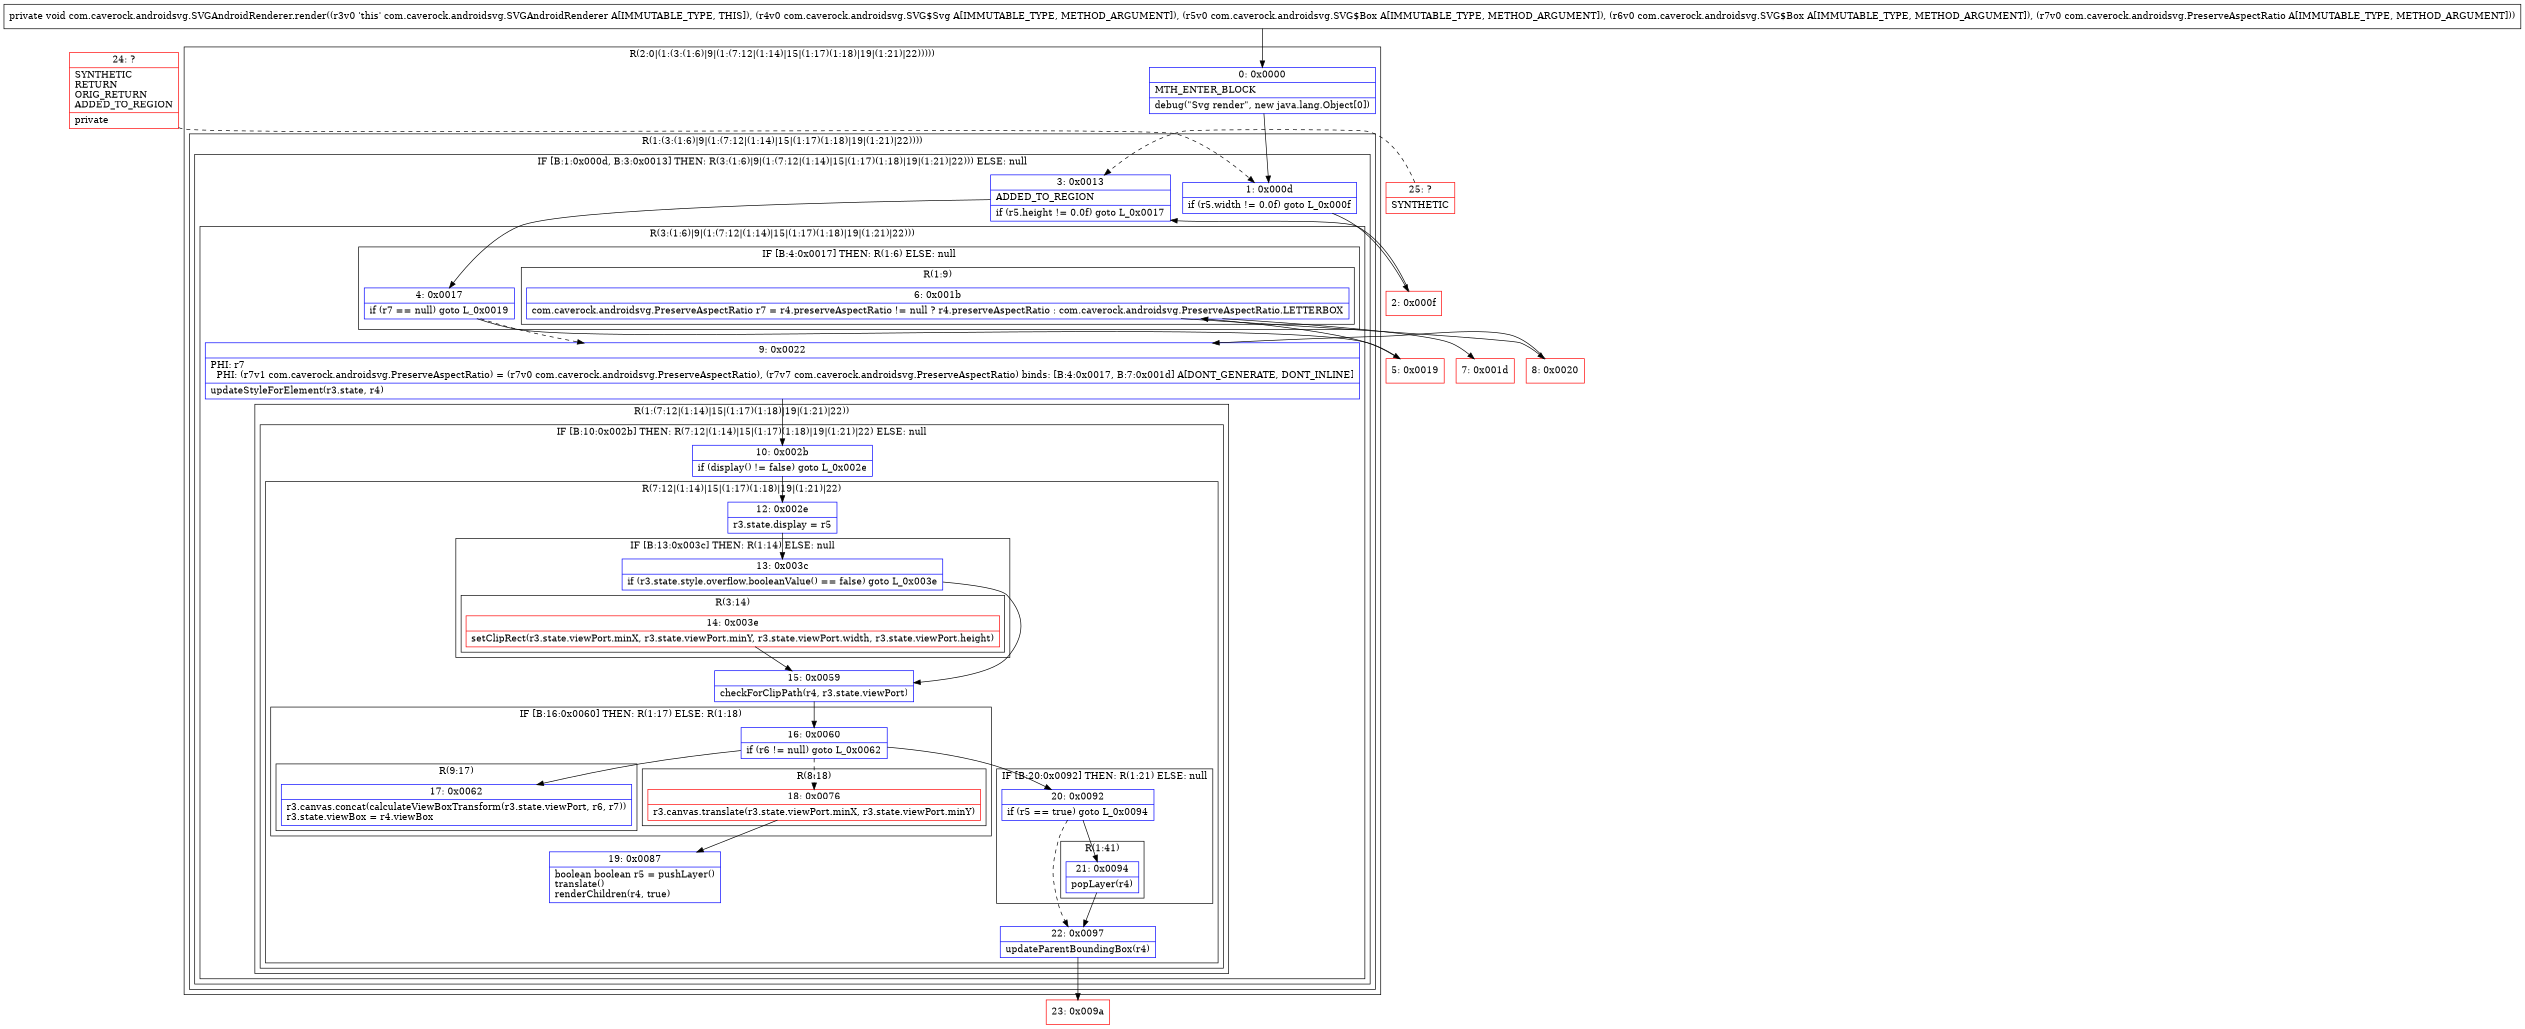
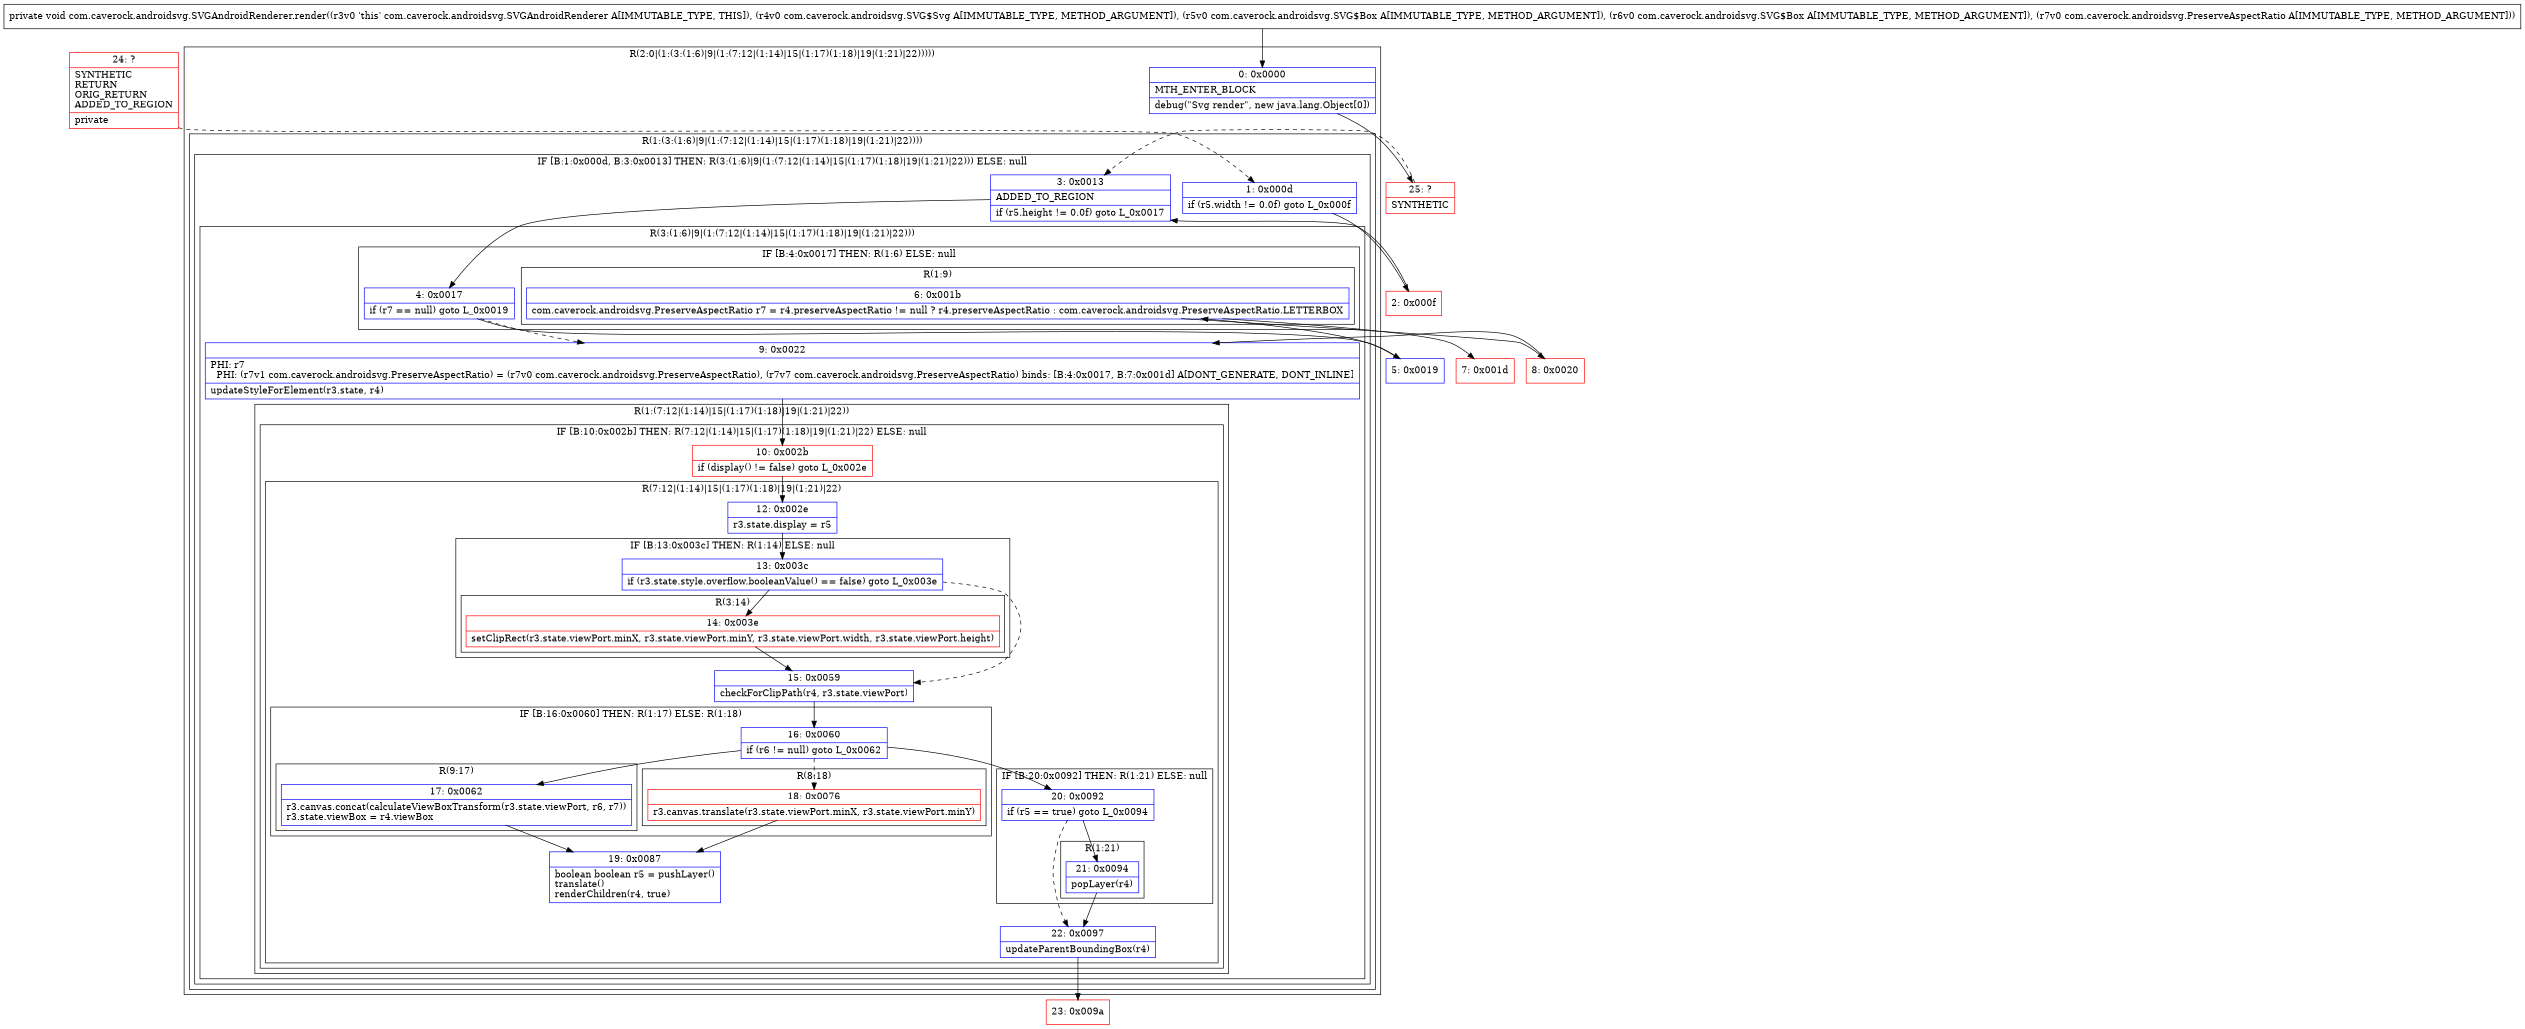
edge "0: 0x0000" -> "1: 0x000d": now "0: 0x0000" -> "25: ?"
node "5: 0x0019": color red -> blue
node "10: 0x002b": color blue -> red
edge "13: 0x003c" -> "14: 0x003e": added
edge "13: 0x003c" -> "15: 0x0059": style solid -> dashed
edge "17: 0x0062" -> "19: 0x0087": added
cluster "R(1:41)": label "R(1:41)" -> "R(1:21)"
